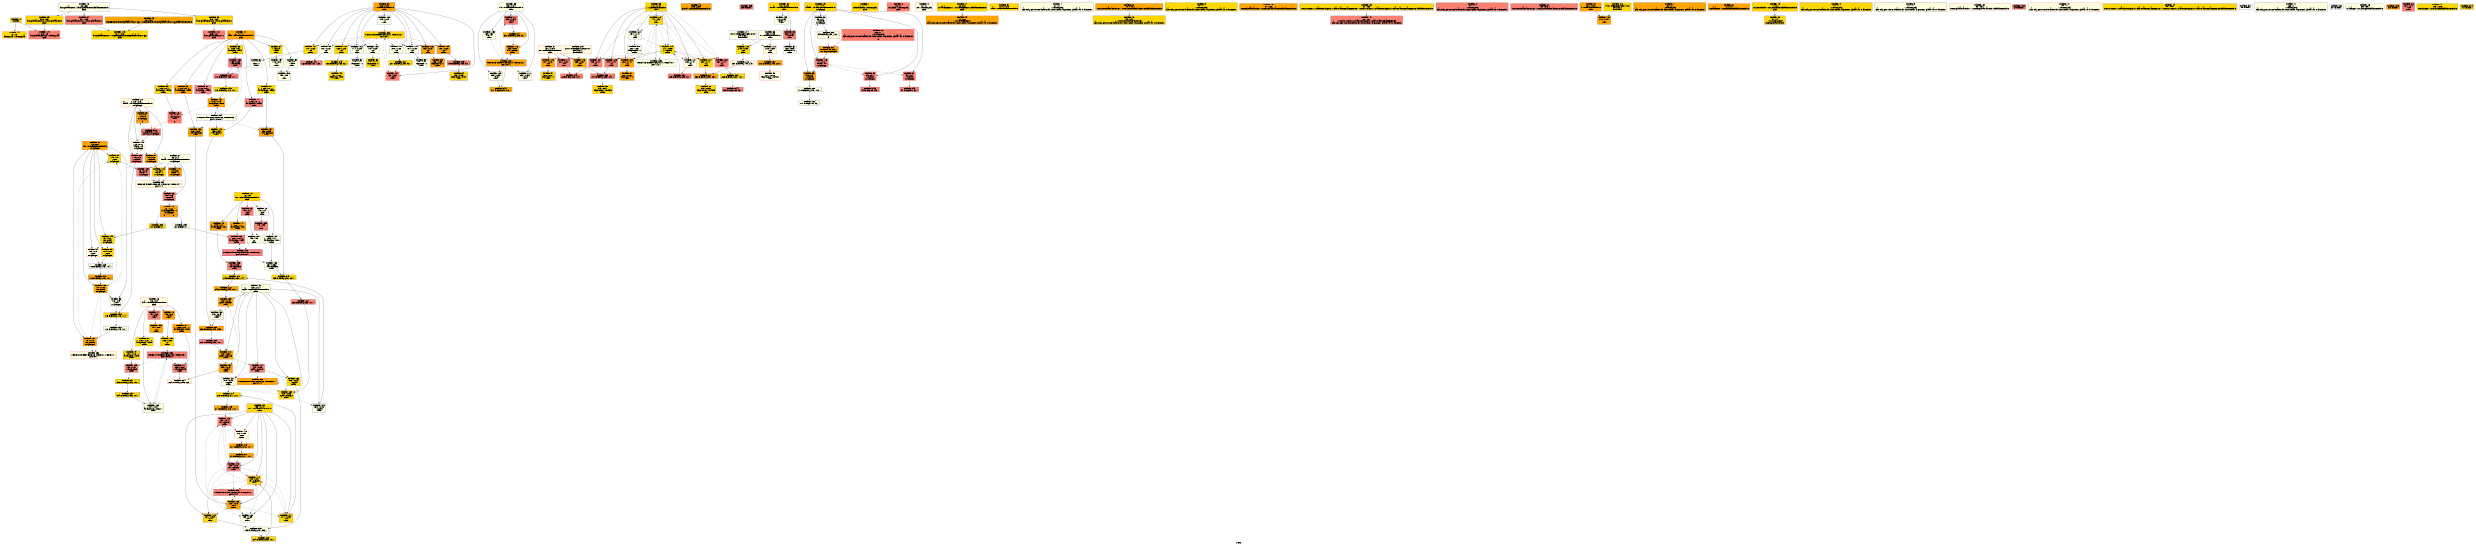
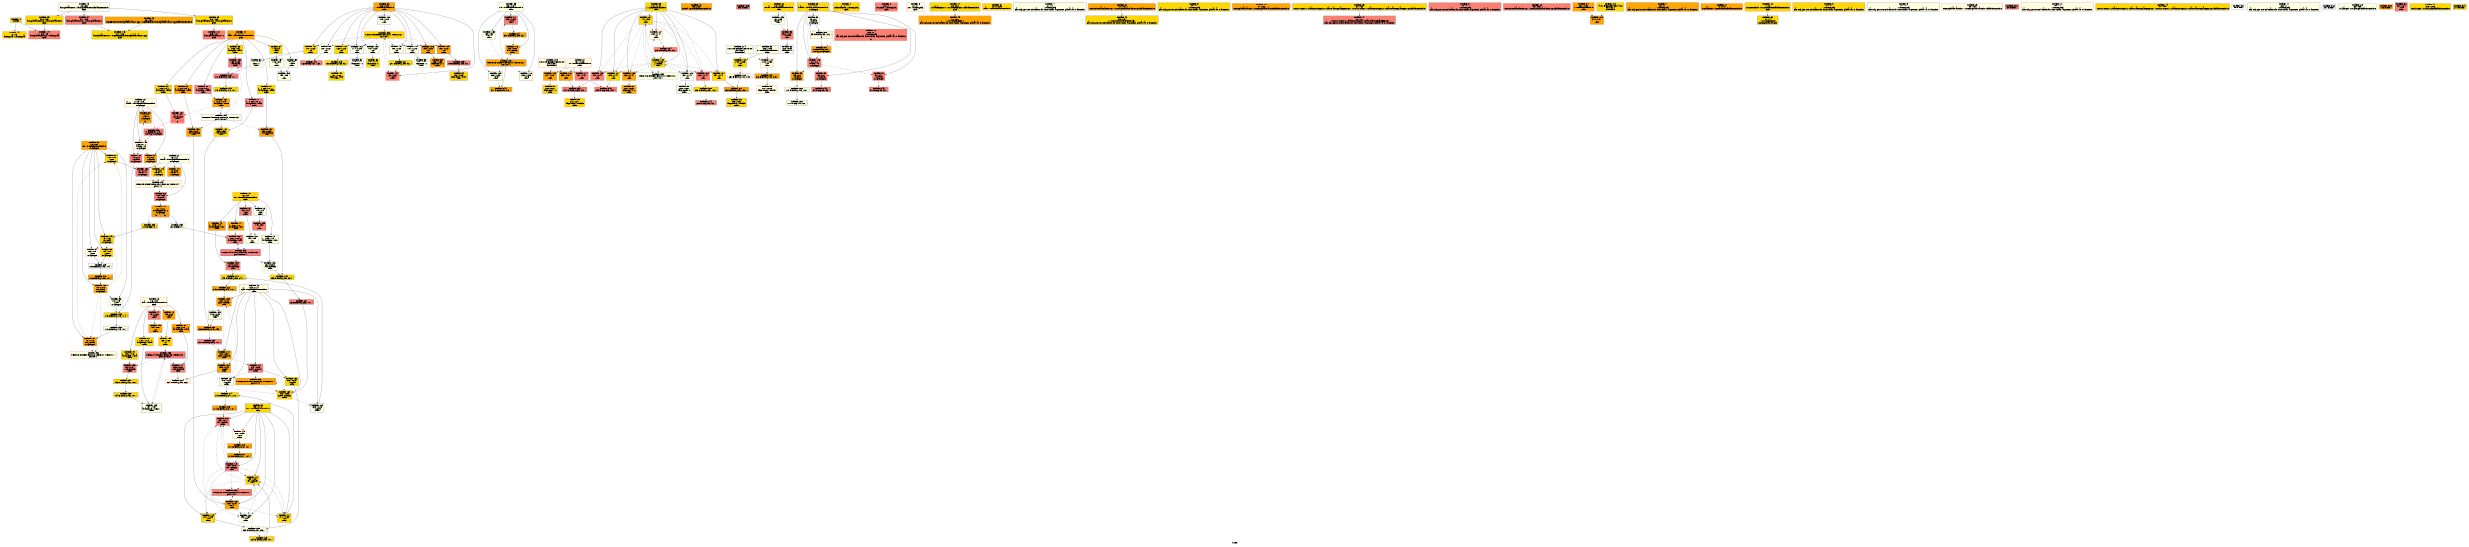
edge "NodeID: 122" -> "NodeID: 175": reversed
node "NodeID: 121": fillcolor salmon -> gold
